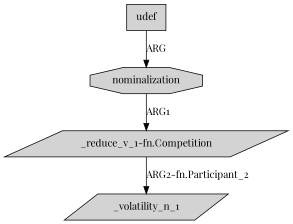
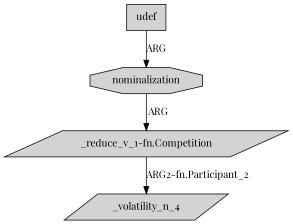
edge "nominalization" -> "_reduce_v_1-fn.Competition": label "ARG1" -> "ARG"
node "_volatility_n_1": label "_volatility_n_1" -> "_volatility_n_4"
